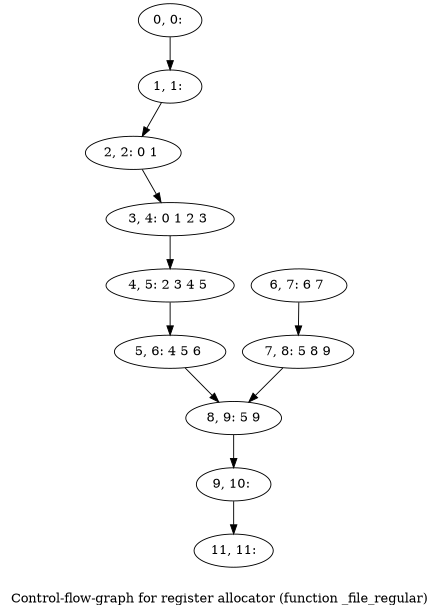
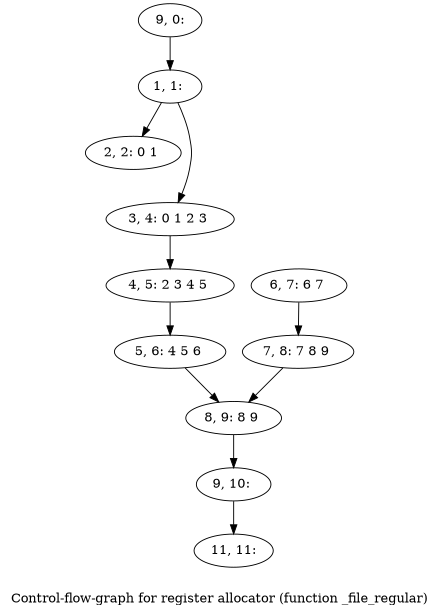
node "0, 0:": label "0, 0:" -> "9, 0:"
edge "2, 2: 0 1" -> "3, 4: 0 1 2 3": now "1, 1:" -> "3, 4: 0 1 2 3"
node "7, 8: 5 8 9": label "7, 8: 5 8 9" -> "7, 8: 7 8 9"
node "8, 9: 5 9": label "8, 9: 5 9" -> "8, 9: 8 9"
